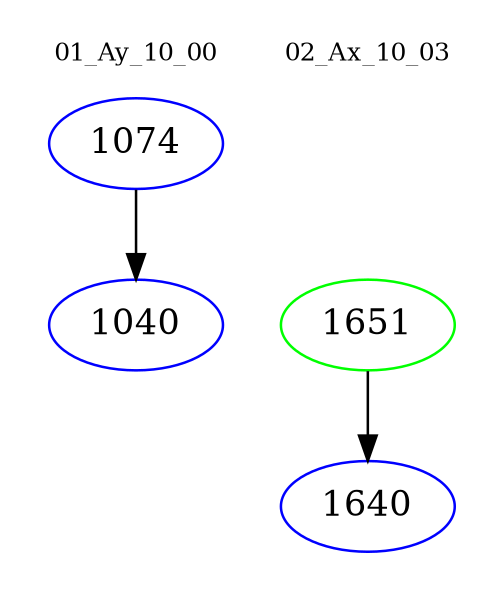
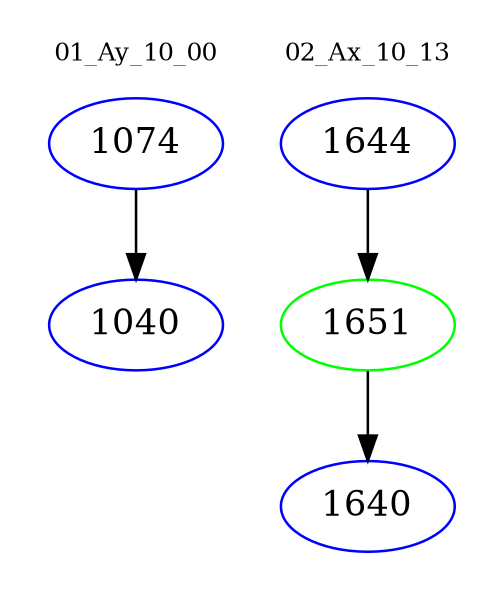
cluster "02_Ax_10_03": label "02_Ax_10_03" -> "02_Ax_10_13"
node "1644": added
